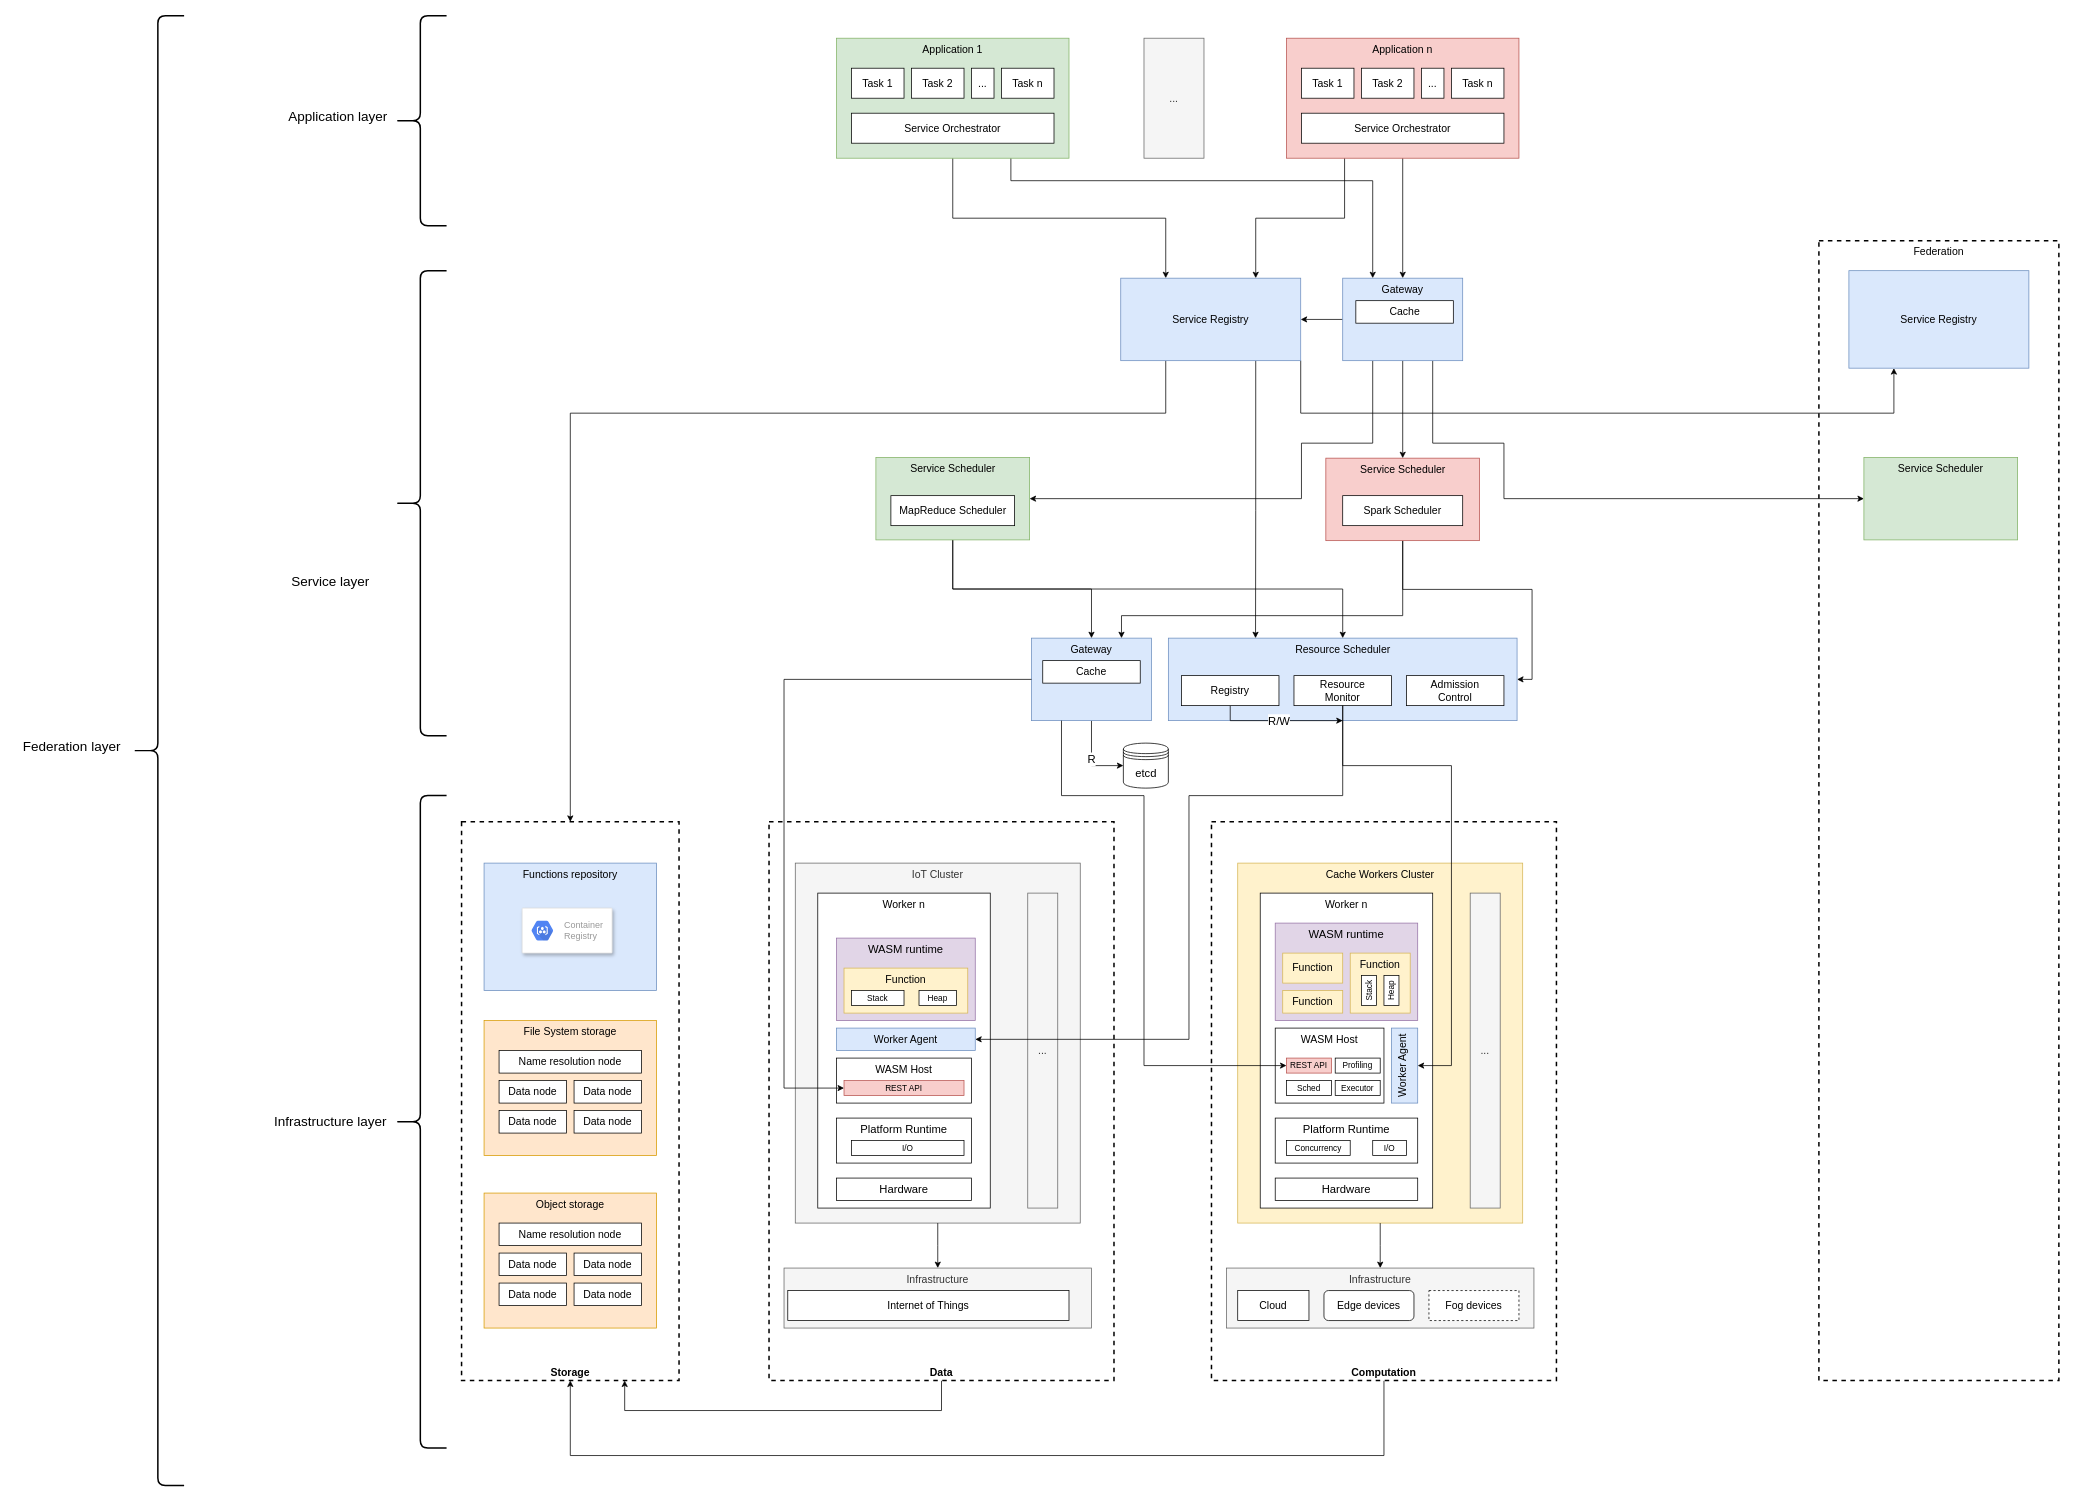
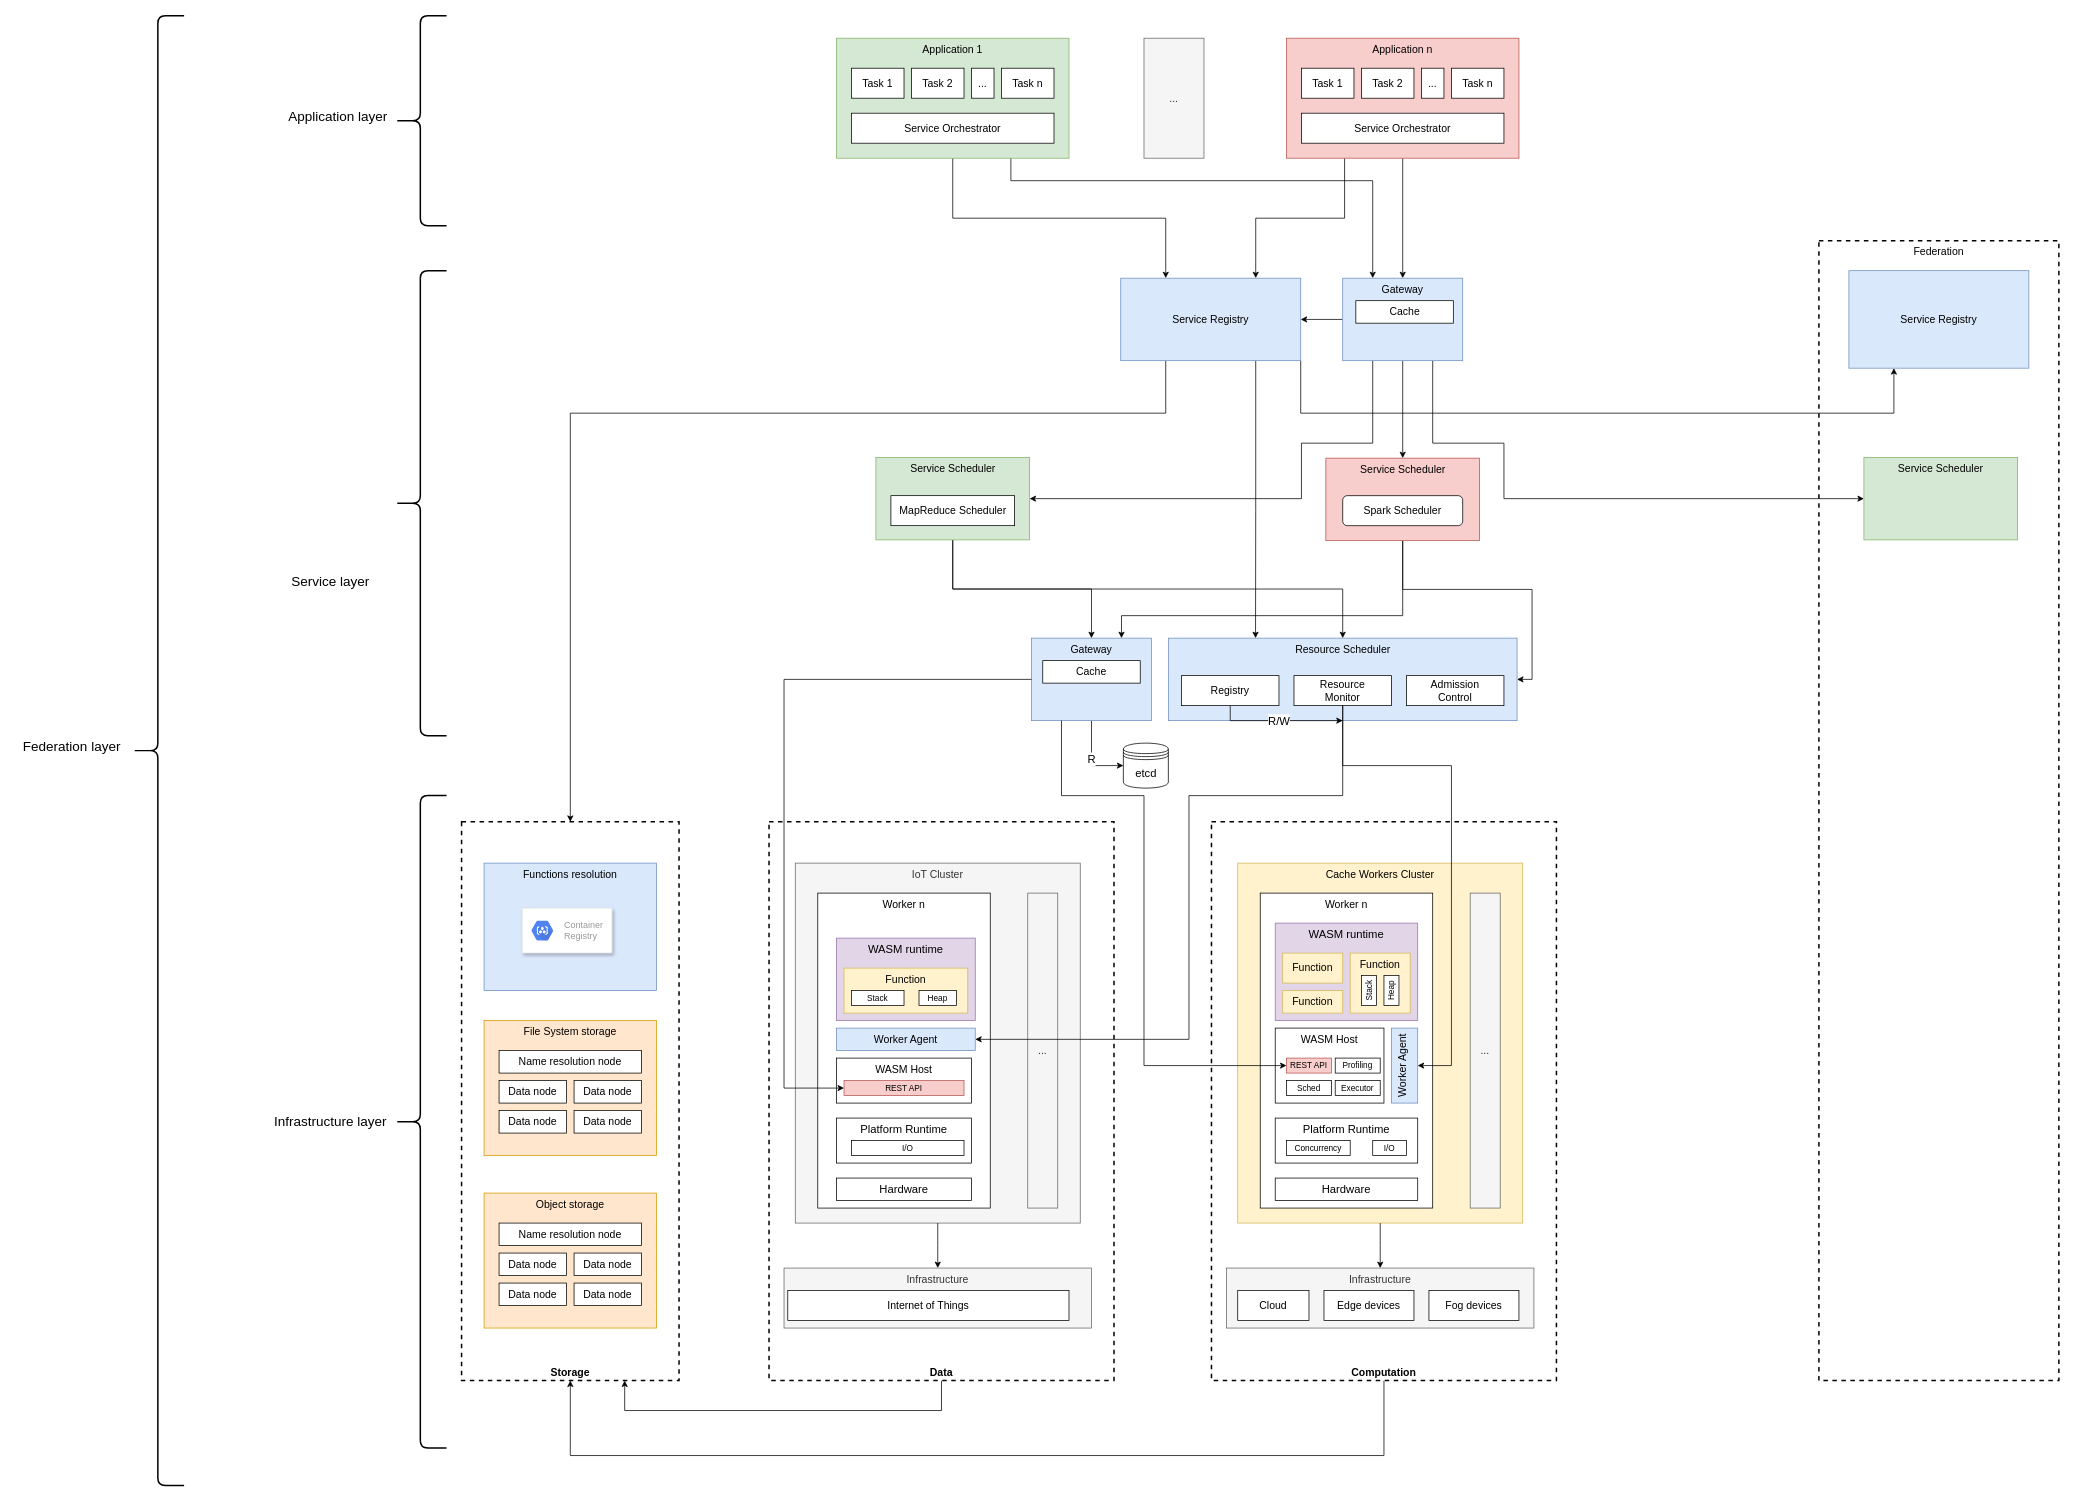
node "Spark Scheduler": shape rectangle -> rounded rectangle
node "Functions repository": label "Functions repository" -> "Functions resolution"
node "Edge devices": shape rounded rectangle -> rectangle
node "Fog devices": style dashed -> solid
